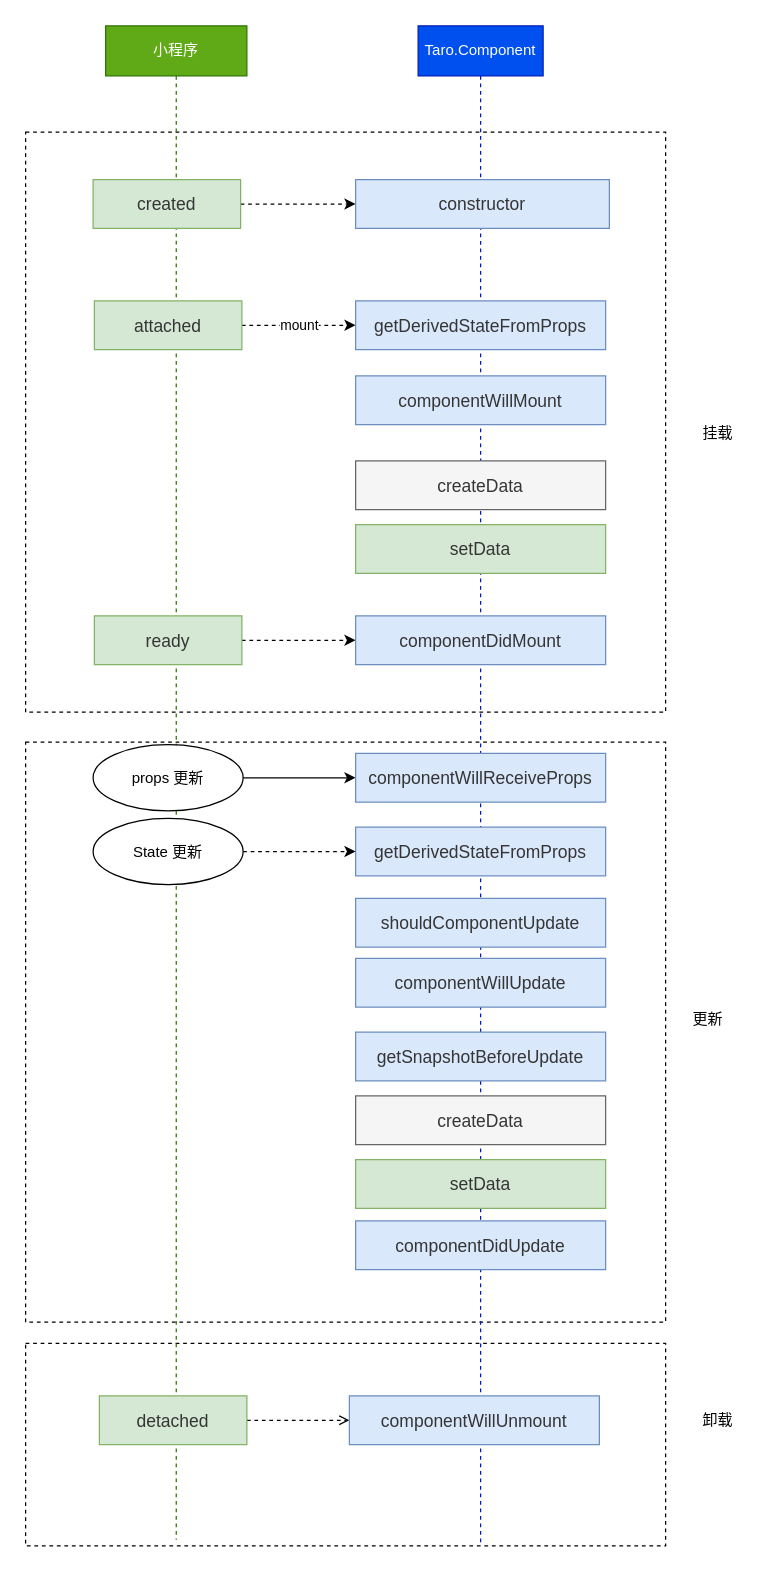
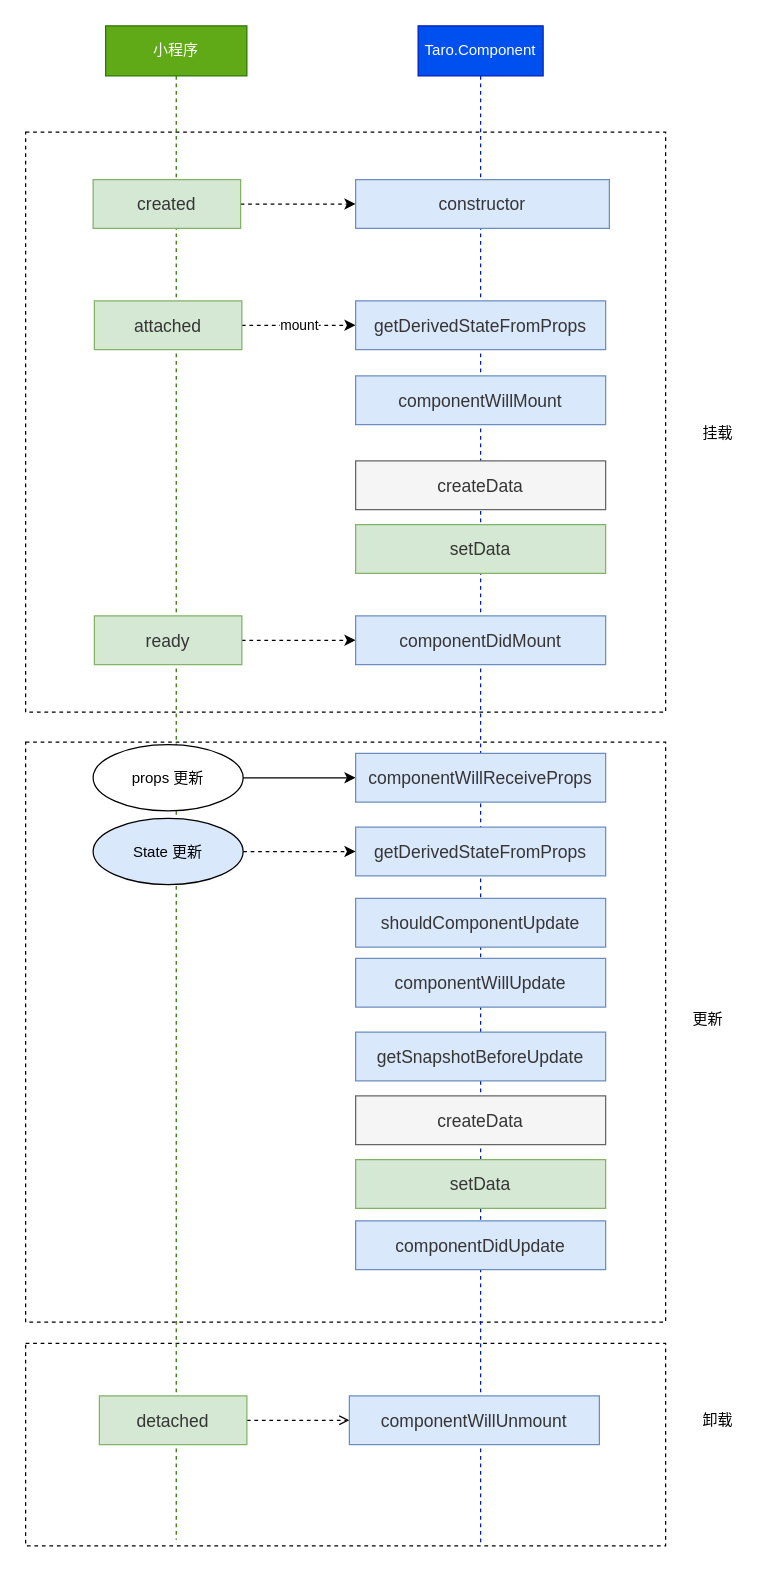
node "State 更新": fillcolor #ffffff -> #dae8fc
